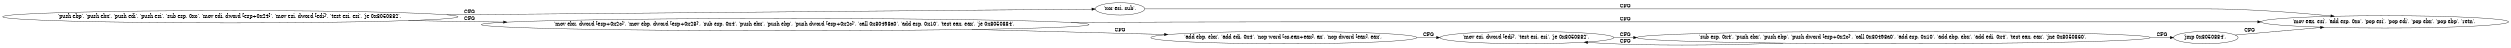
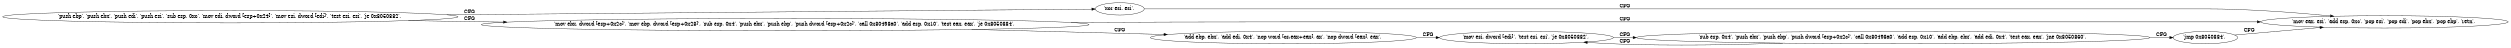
node "'xor esi, sub',": label "'xor esi, sub'," -> "'xor esi, esi',"
